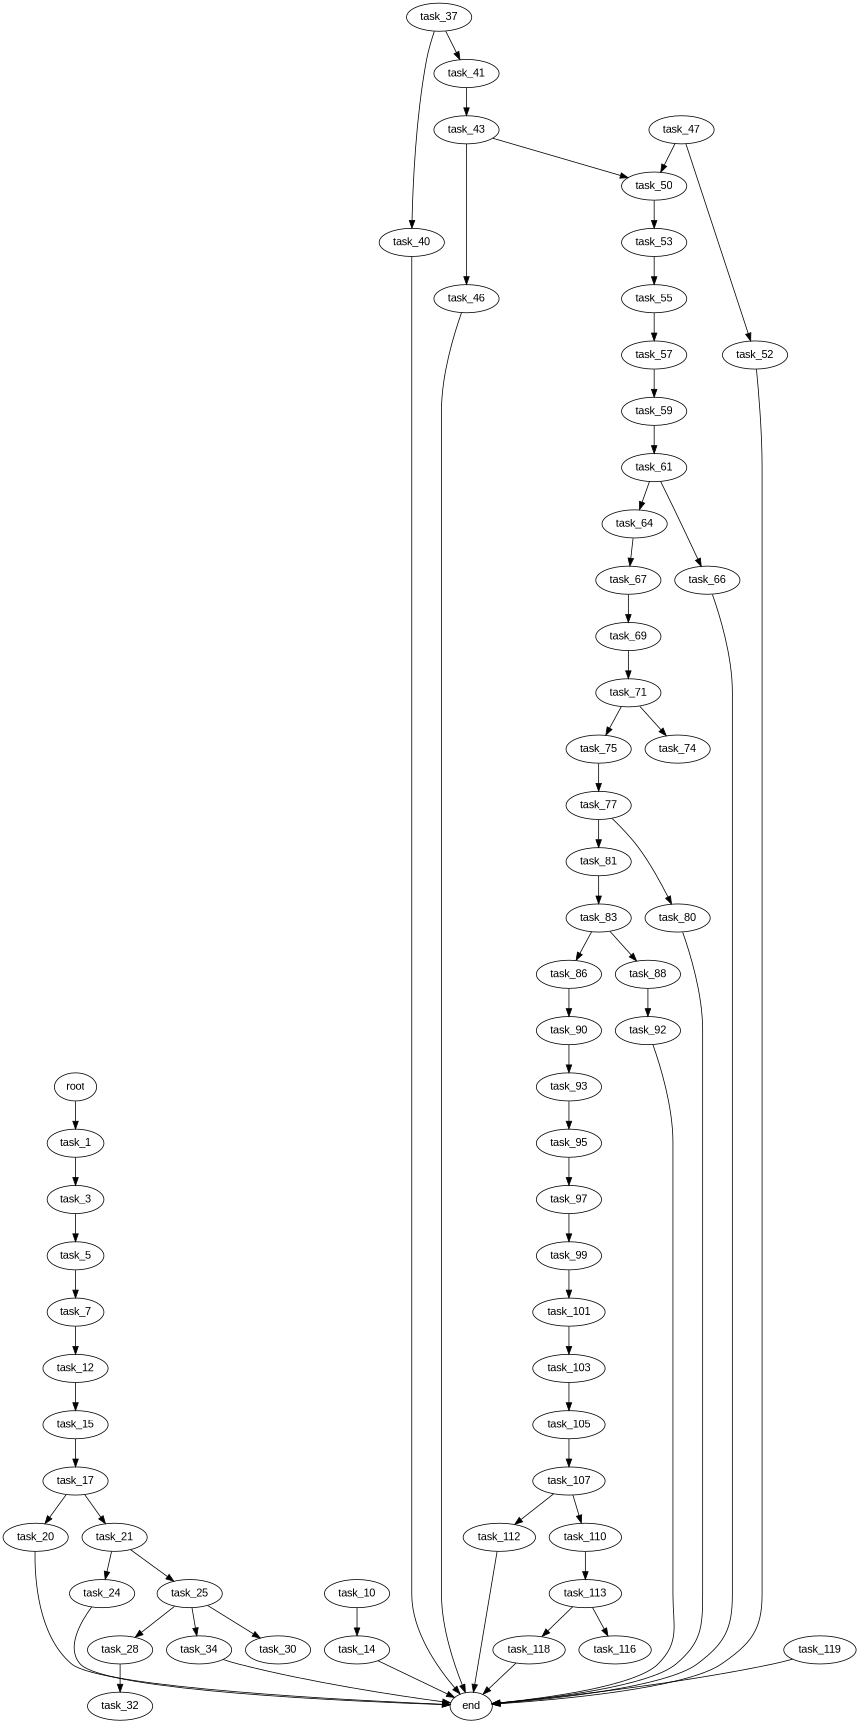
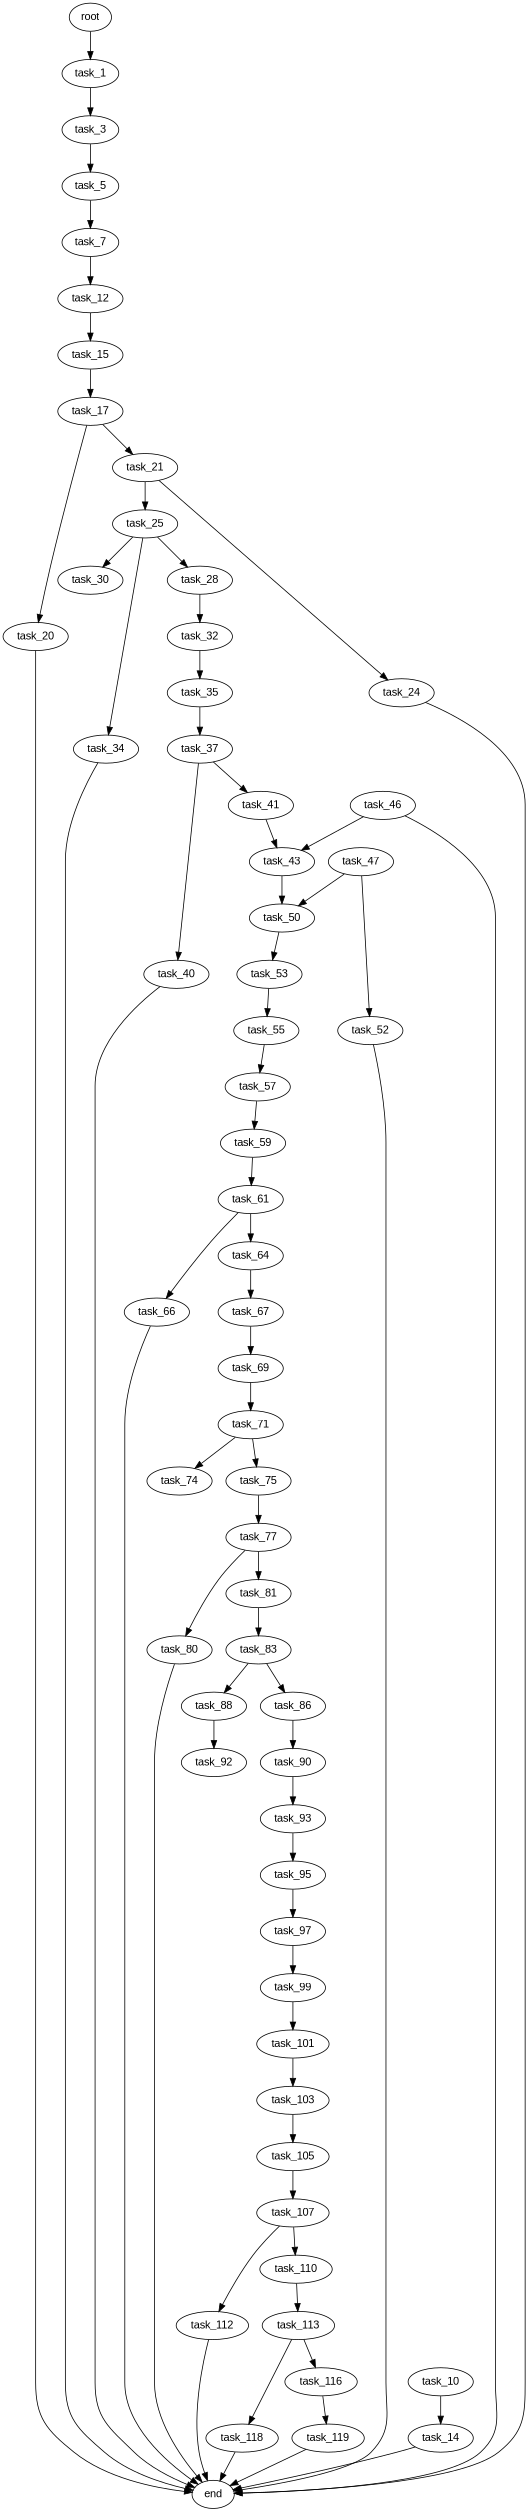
edge "task_43" -> "task_46": reversed
node "task_35": added
edge "task_92" -> "end": removed
edge "task_116" -> "task_119": added
